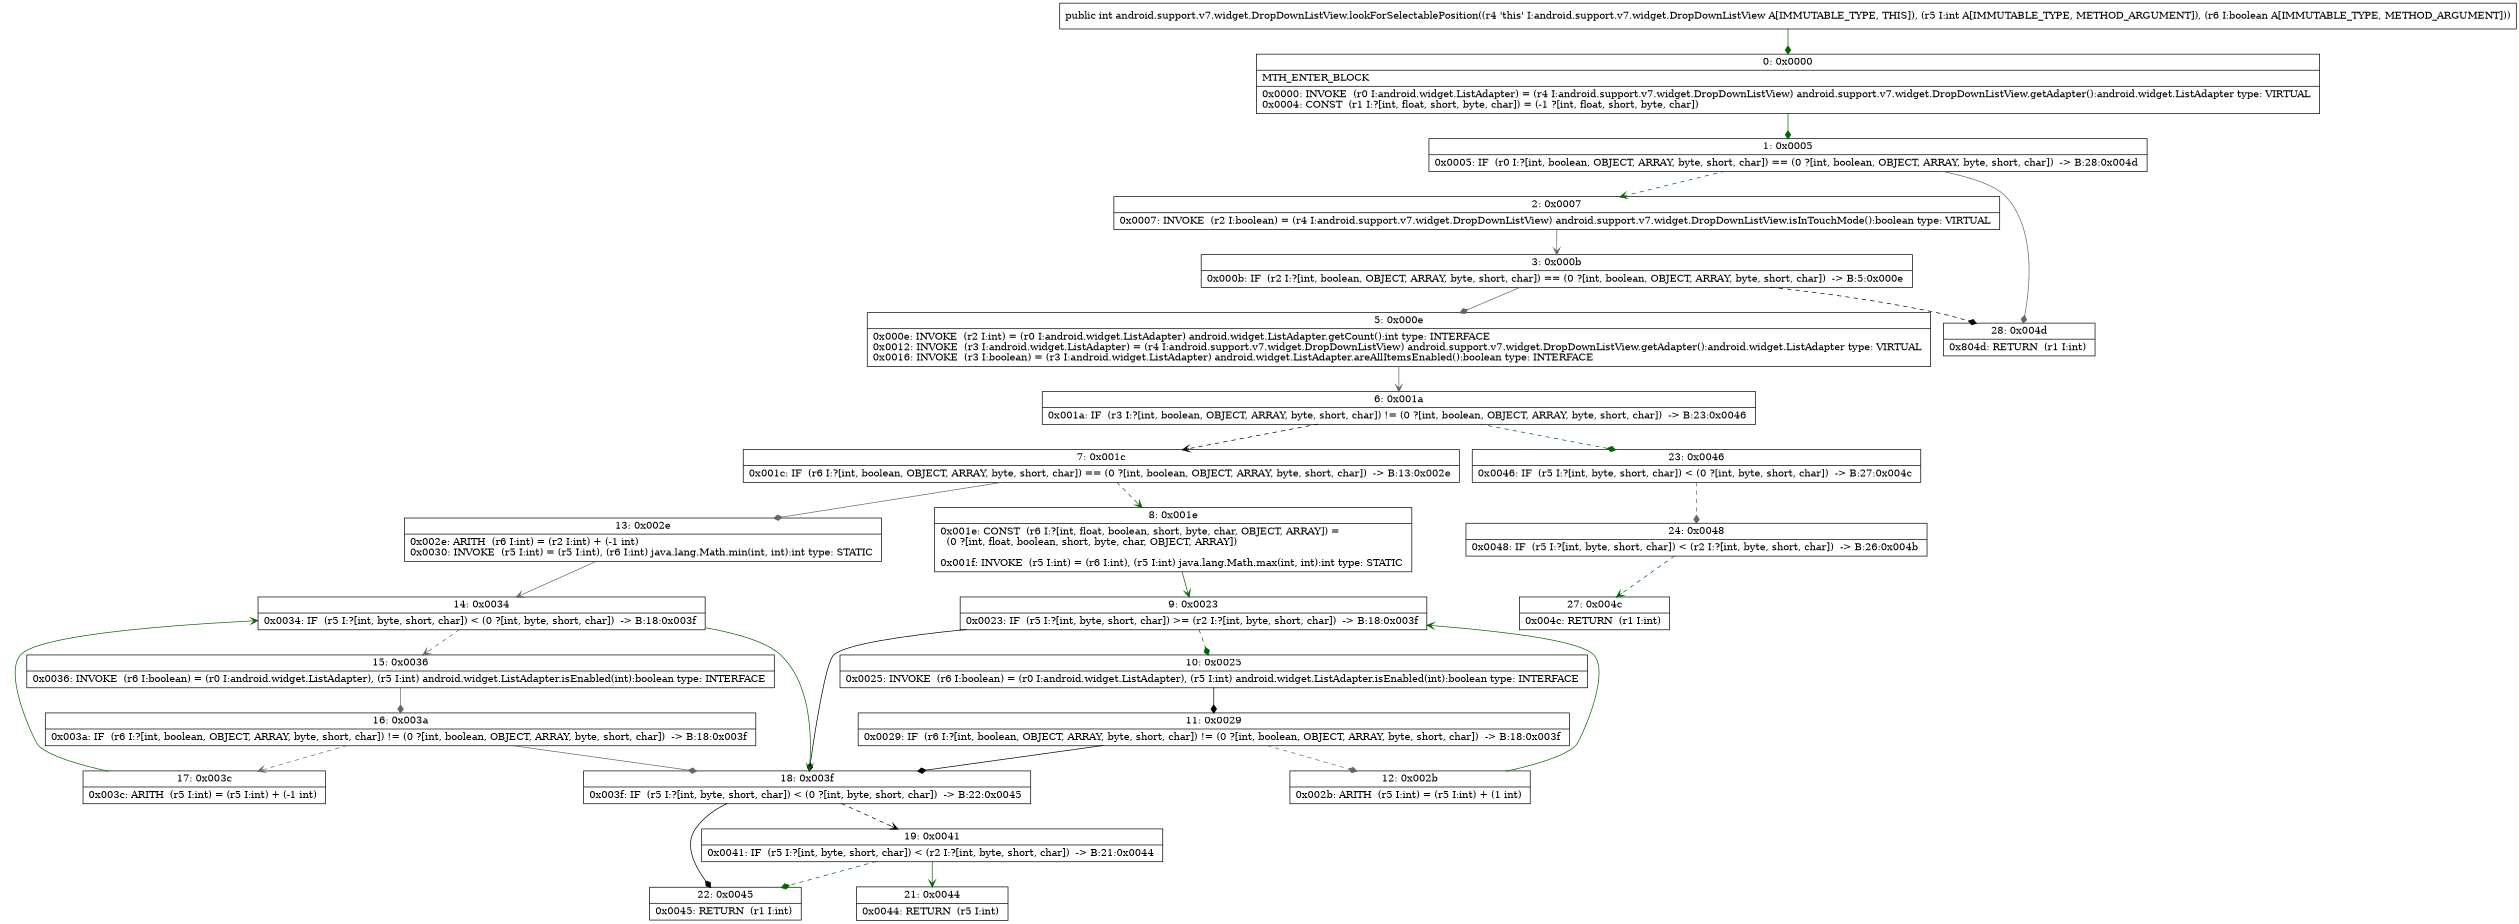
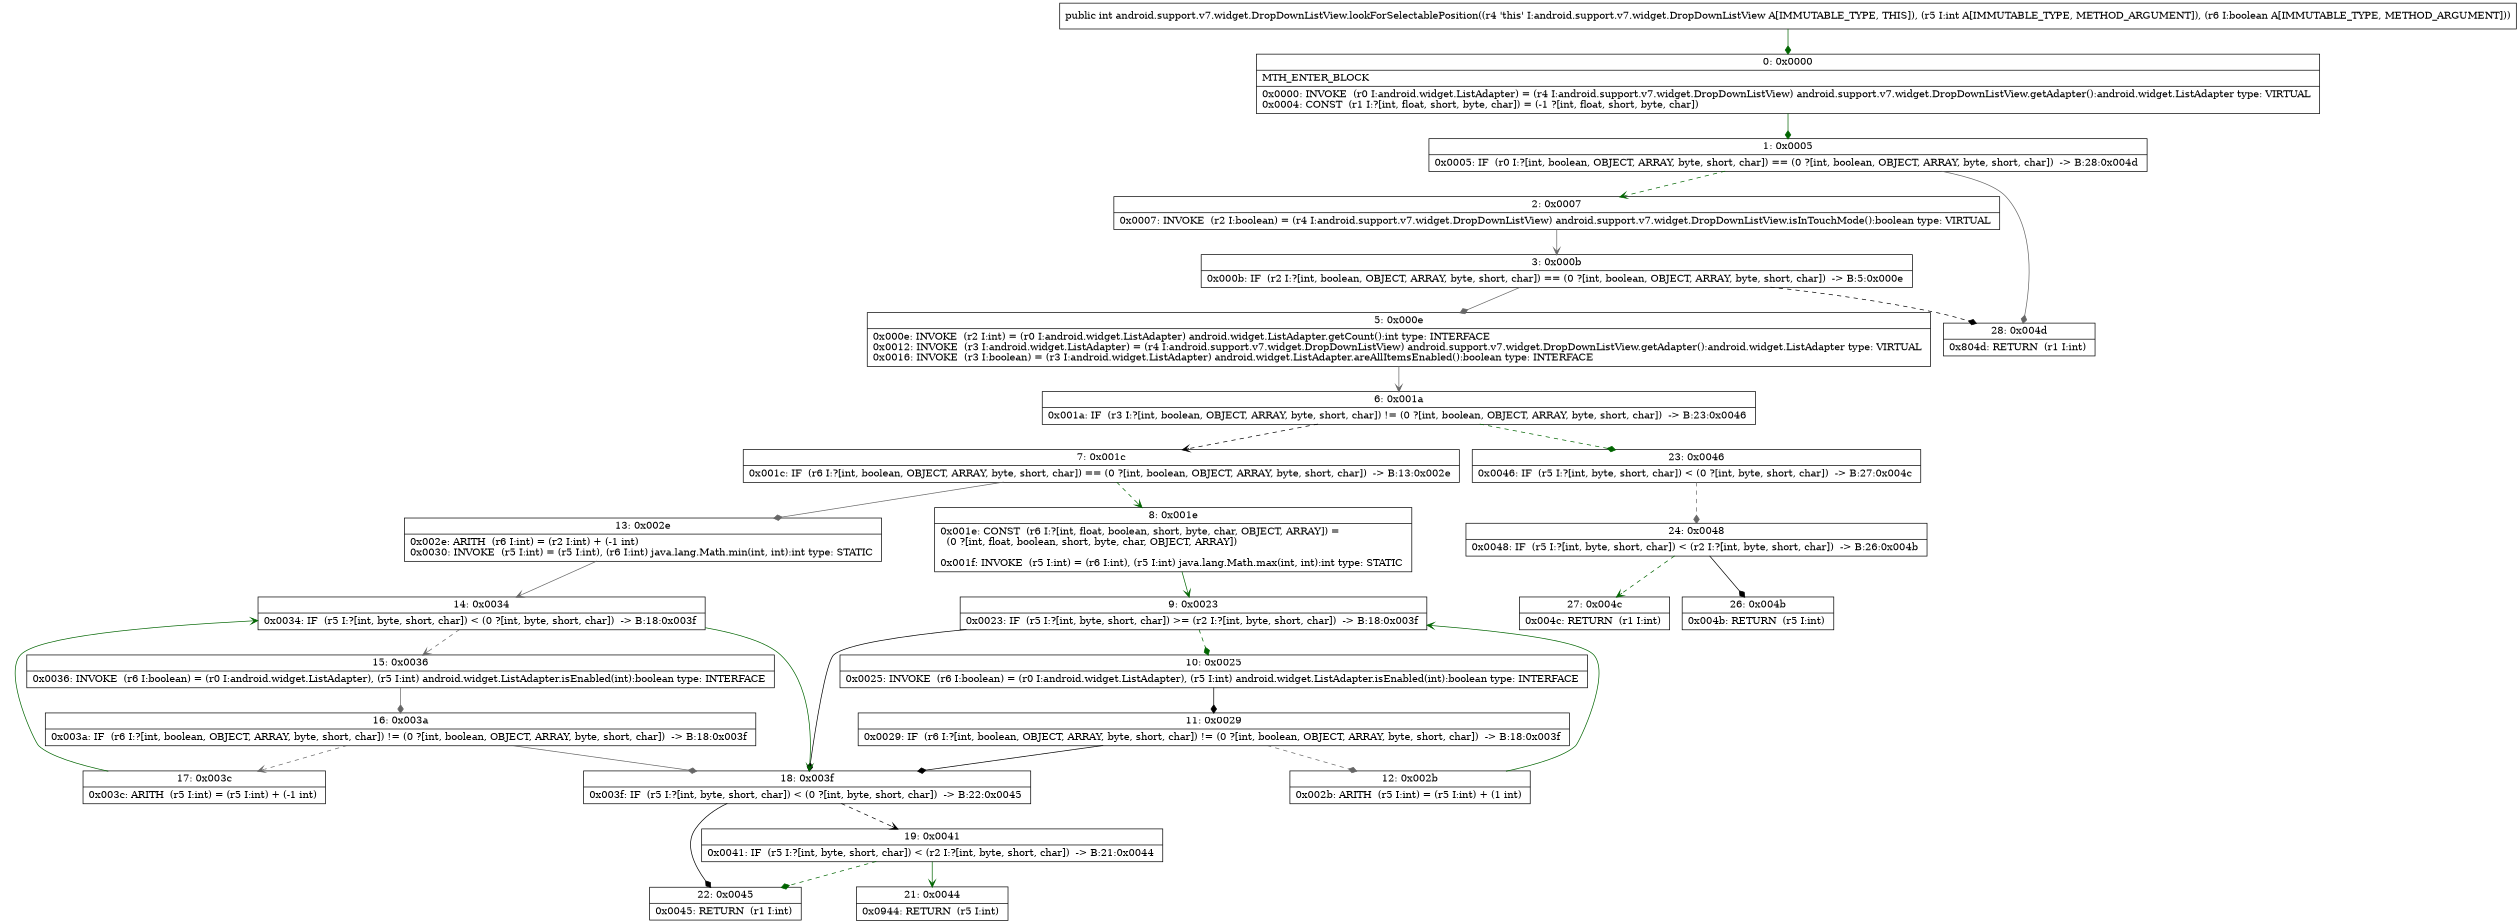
node "26: 0x004b": added
node "21: 0x0044": text "0x0044: RETURN  (r5 I:int)" -> "0x0944: RETURN  (r5 I:int)"
